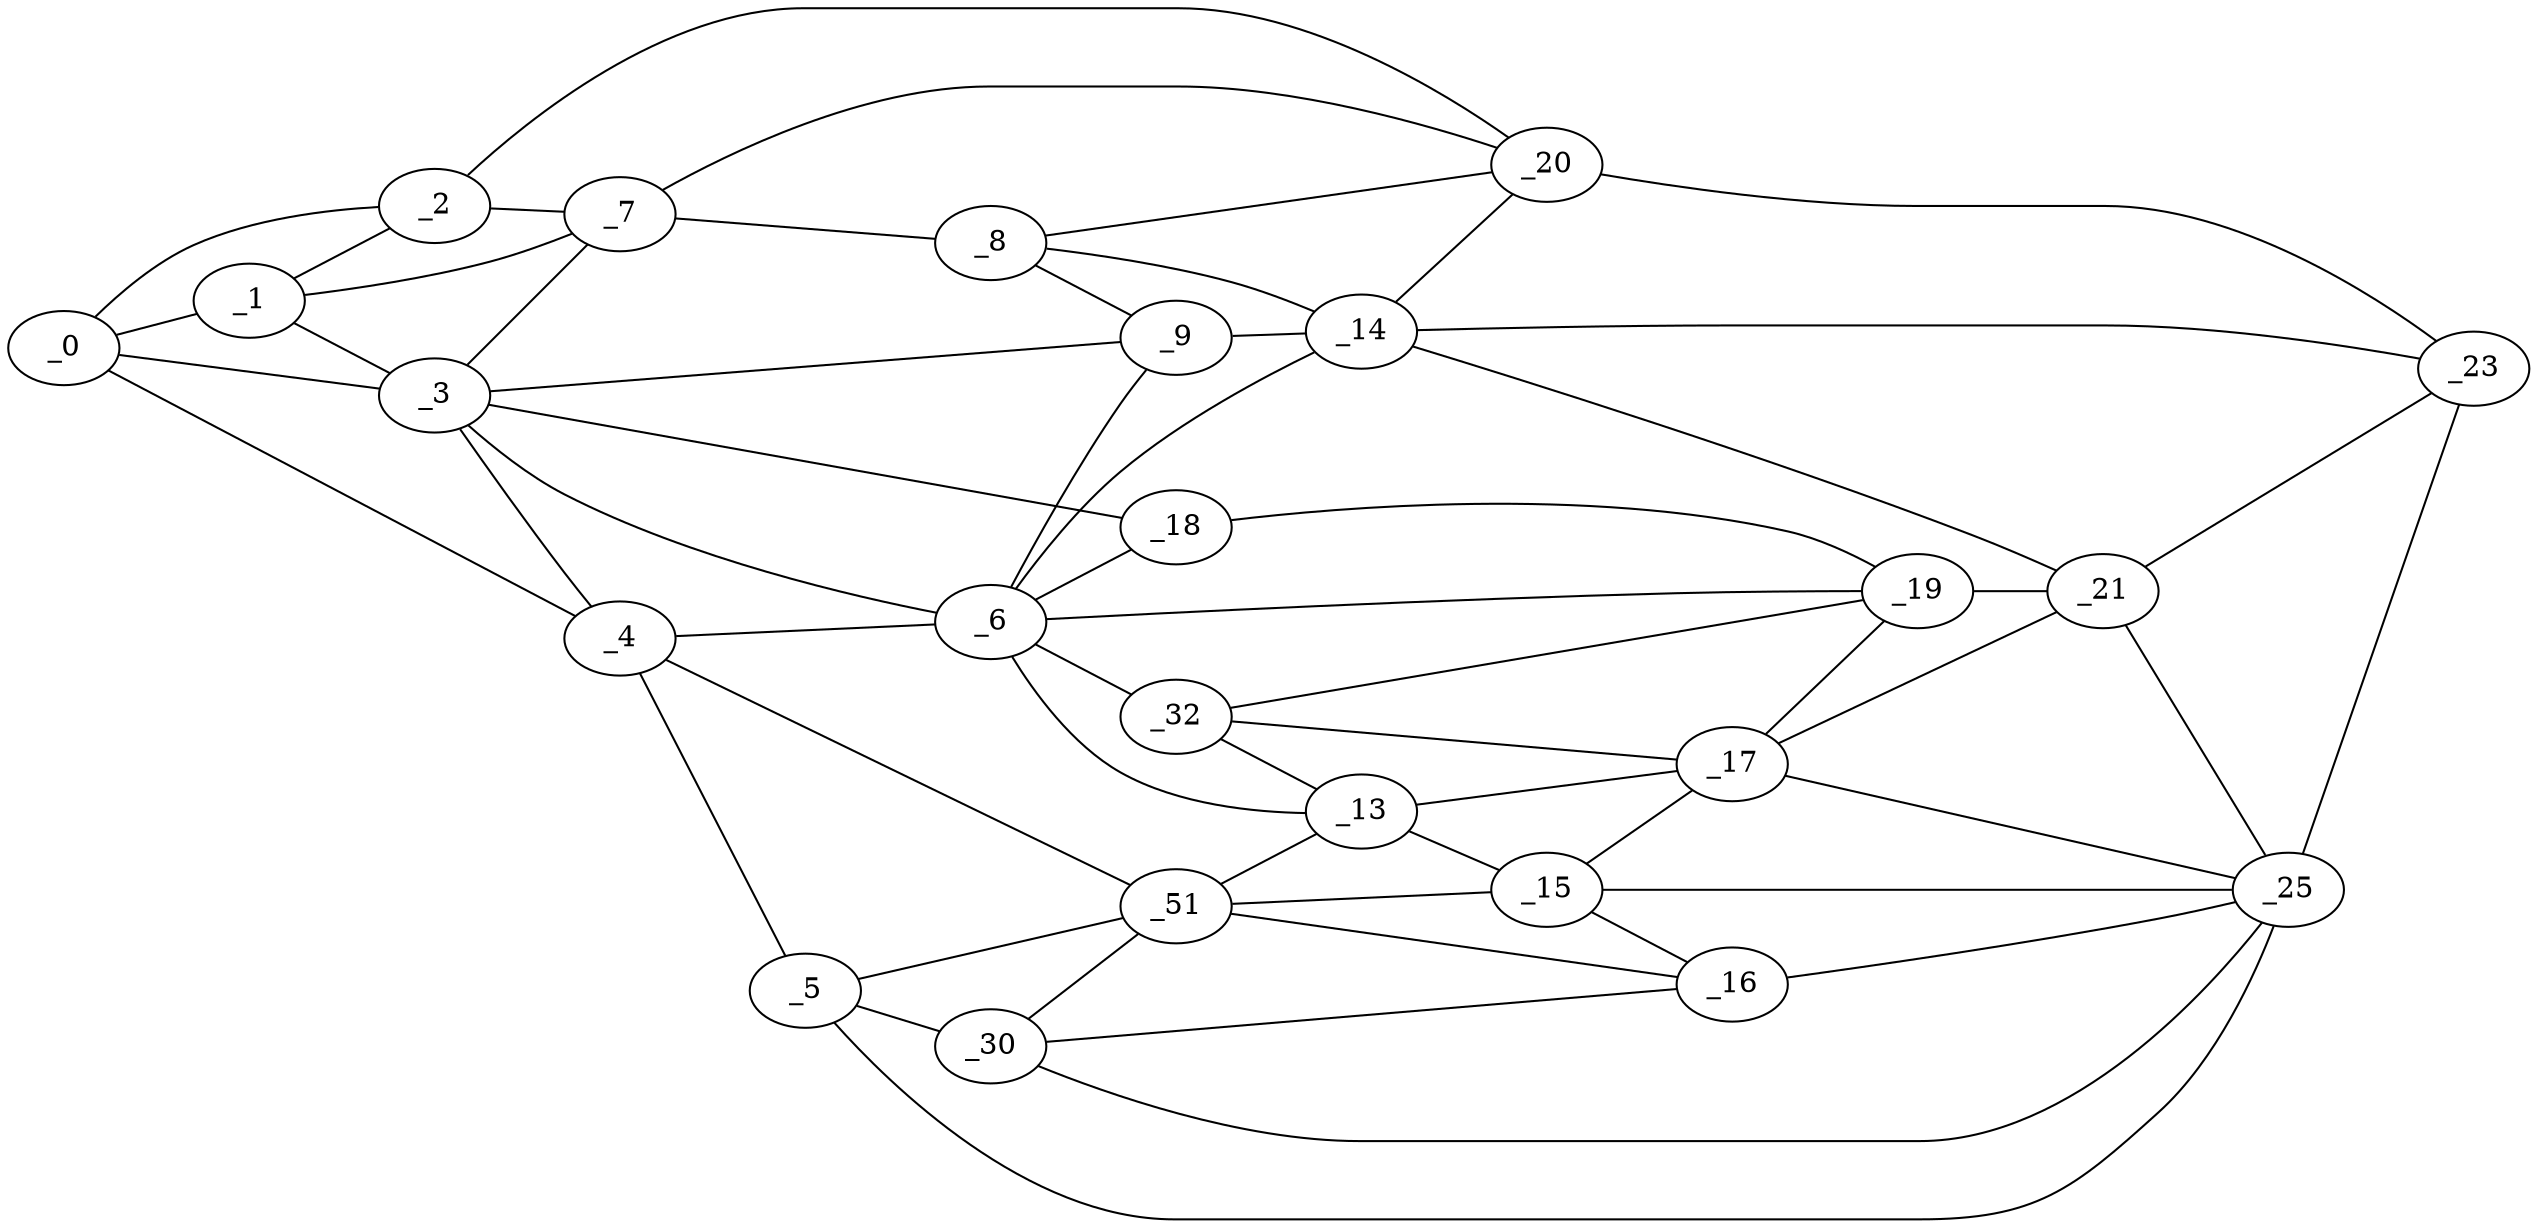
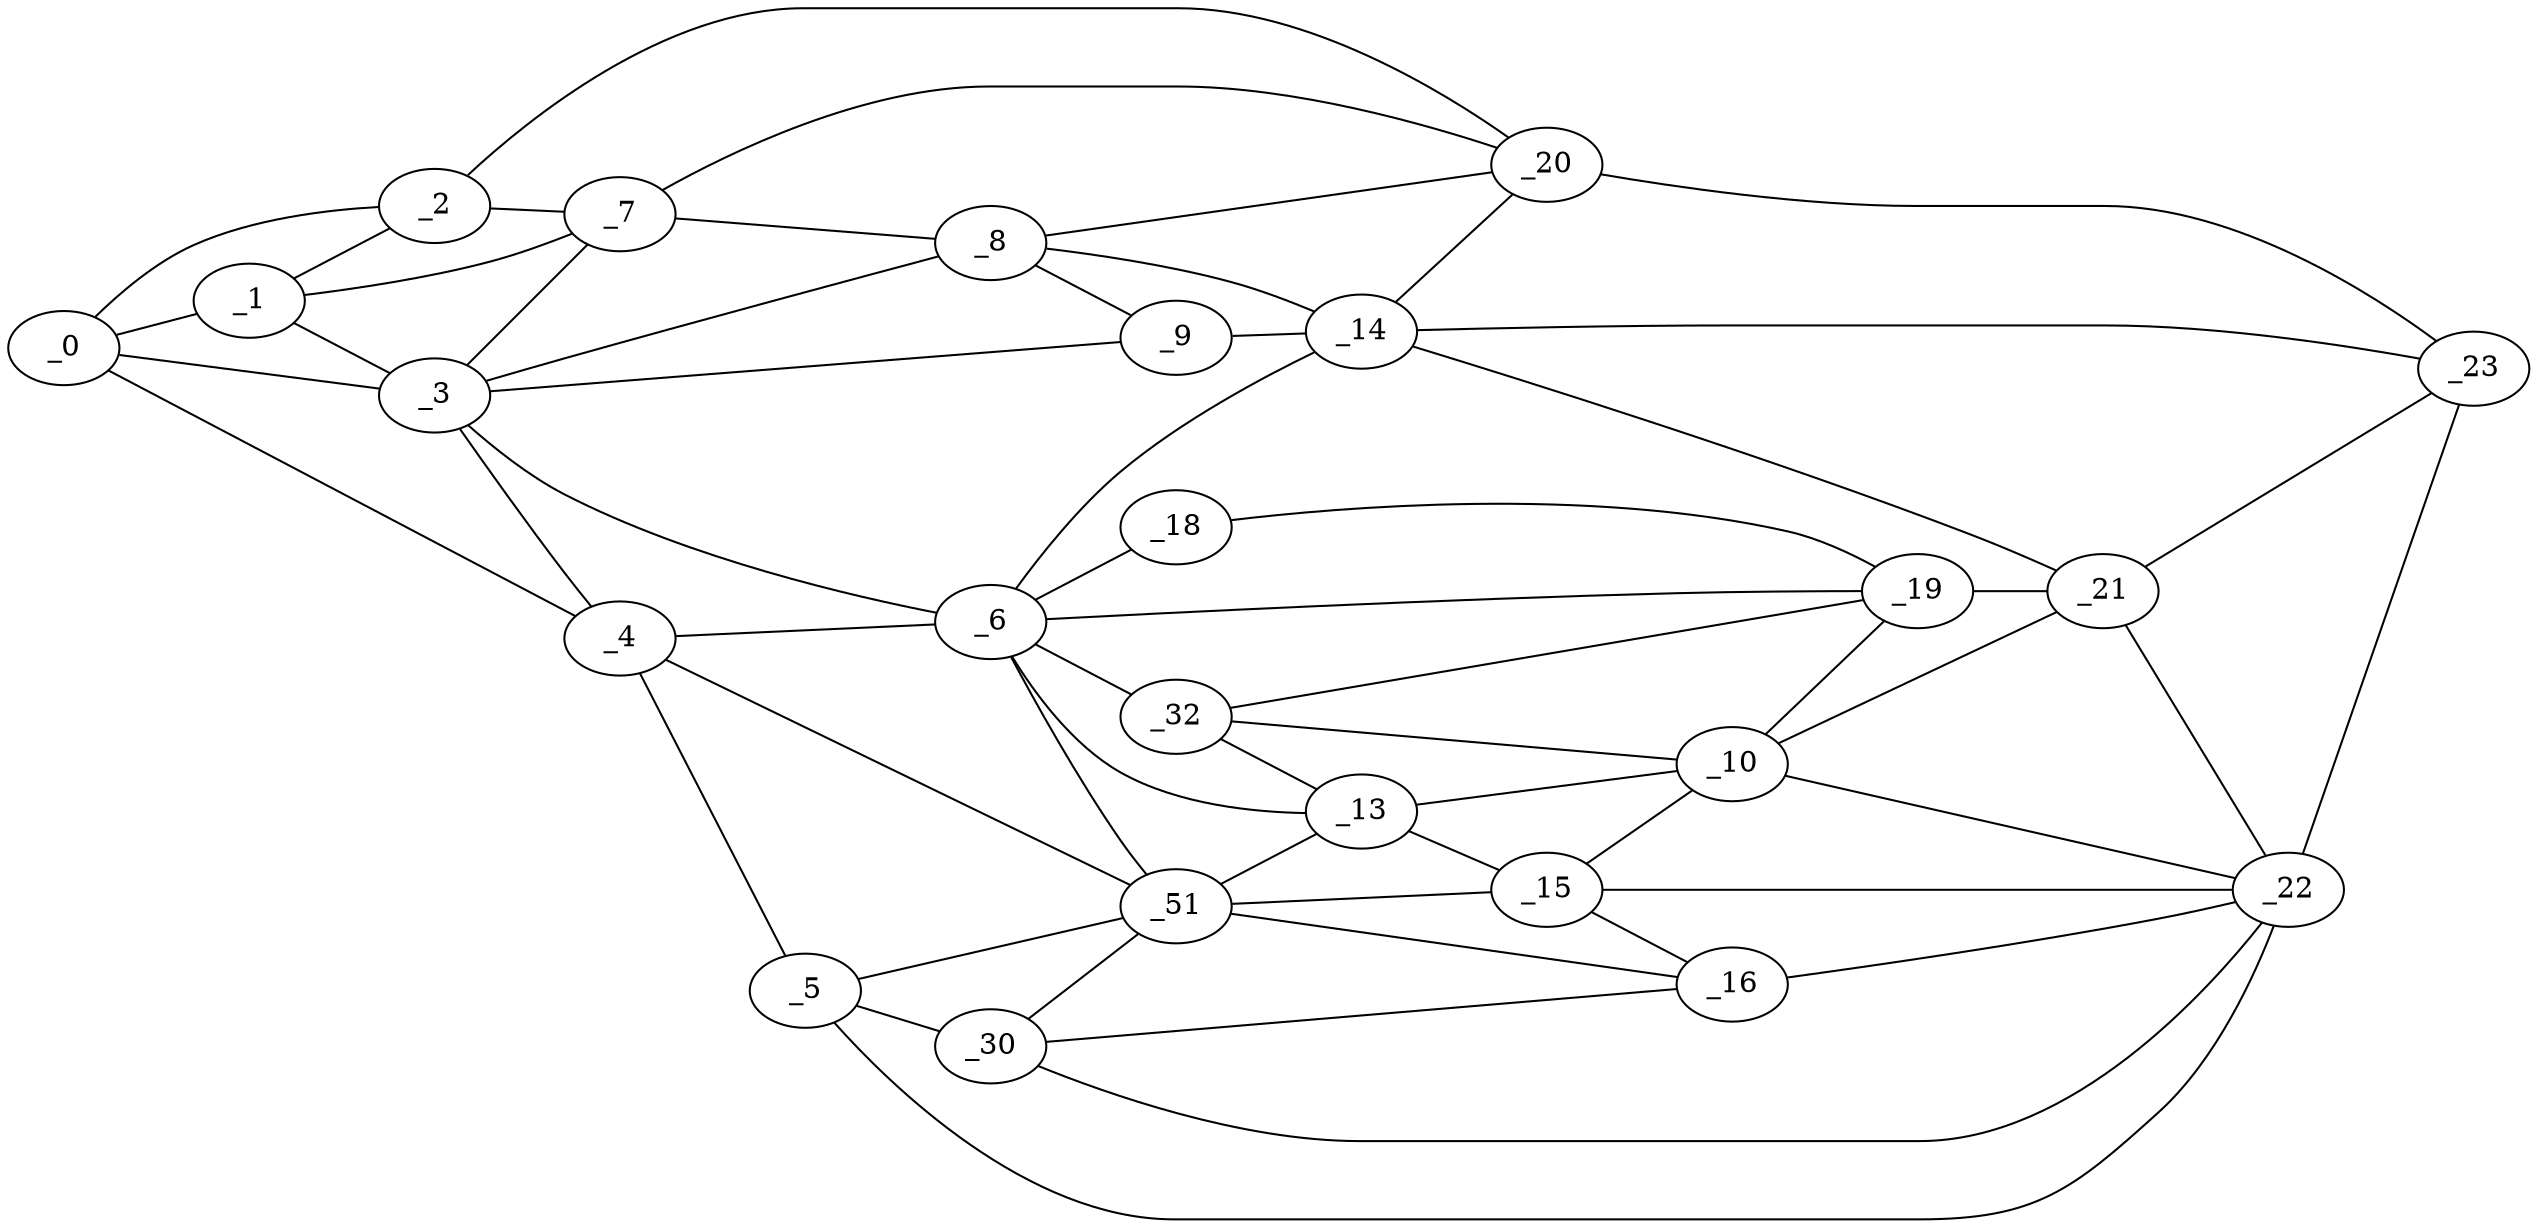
edge "_3" -- "_18": now "_3" -- "_8"
edge "_9" -- "_6": now "_51" -- "_6"
node "_17": label "_17" -> "_10"
node "_25": label "_25" -> "_22"
